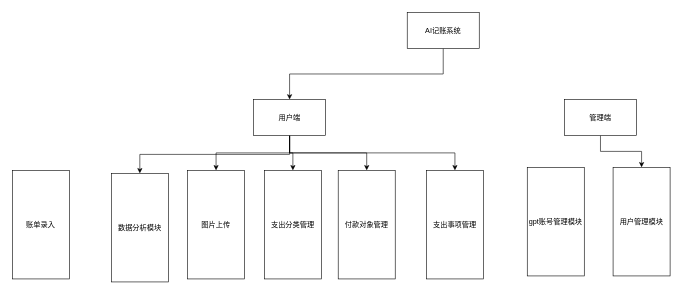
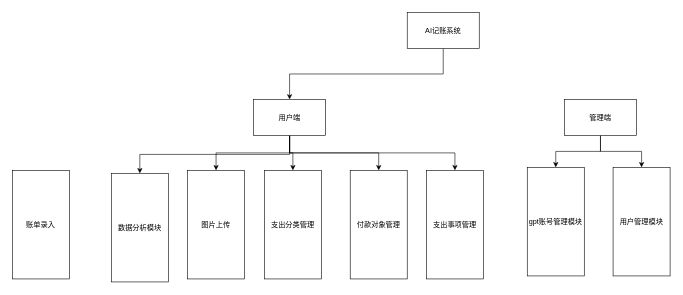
edge "管理端" -> "gpt账号管理模块": added
node "付款对象管理": moved (367, 224) -> (379, 224)
